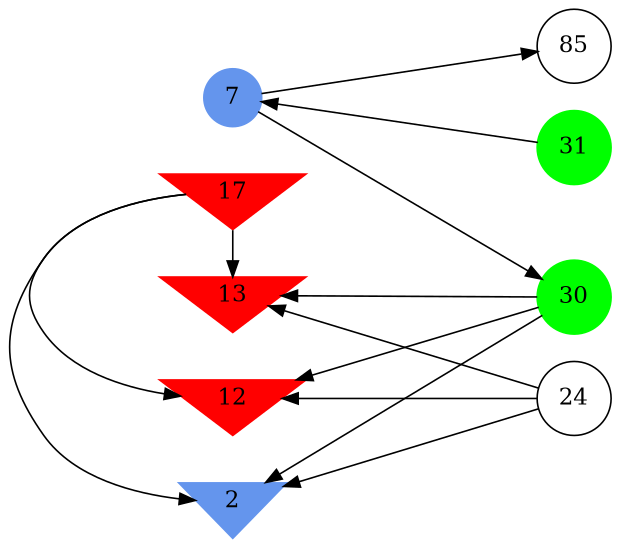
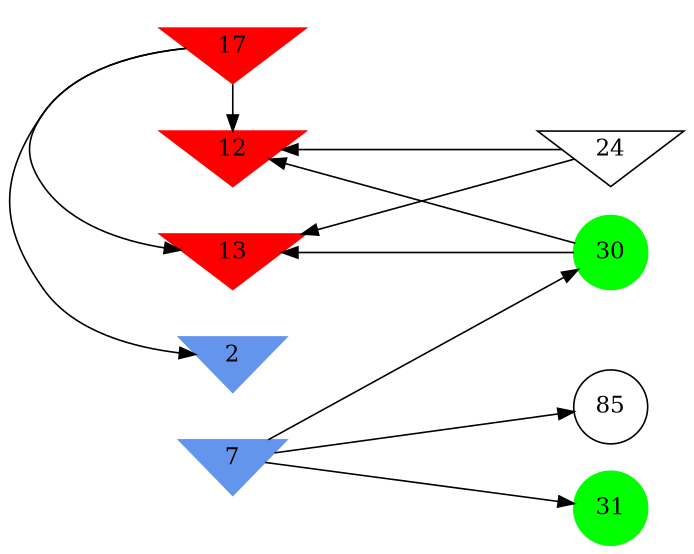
node "7": shape circle -> invtriangle
edge "31" -> "7": reversed
edge "30" -> "2": removed
node "24": shape circle -> invtriangle
edge "24" -> "2": removed
